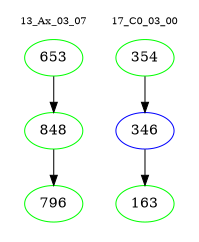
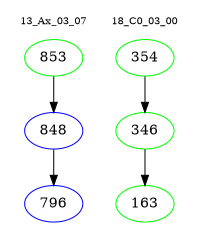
cluster "17_C0_03_00": label "17_C0_03_00" -> "18_C0_03_00"
node "653": label "653" -> "853"
node "848": color green -> blue
node "346": color blue -> green
node "796": color green -> blue
